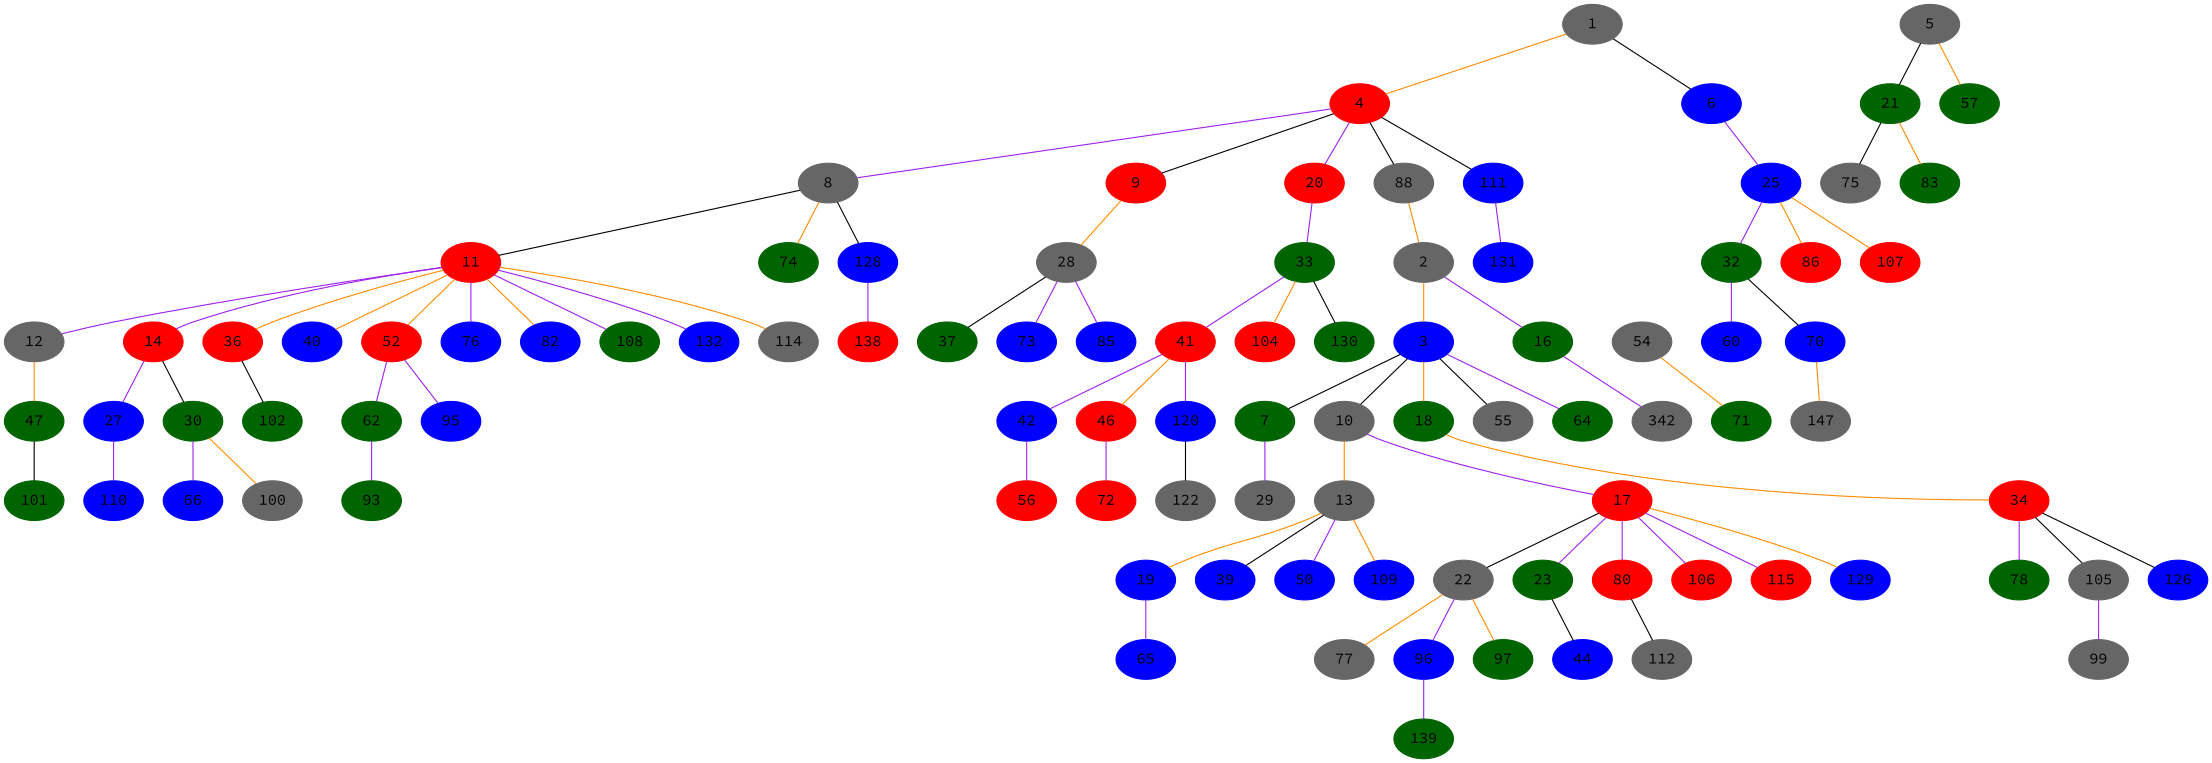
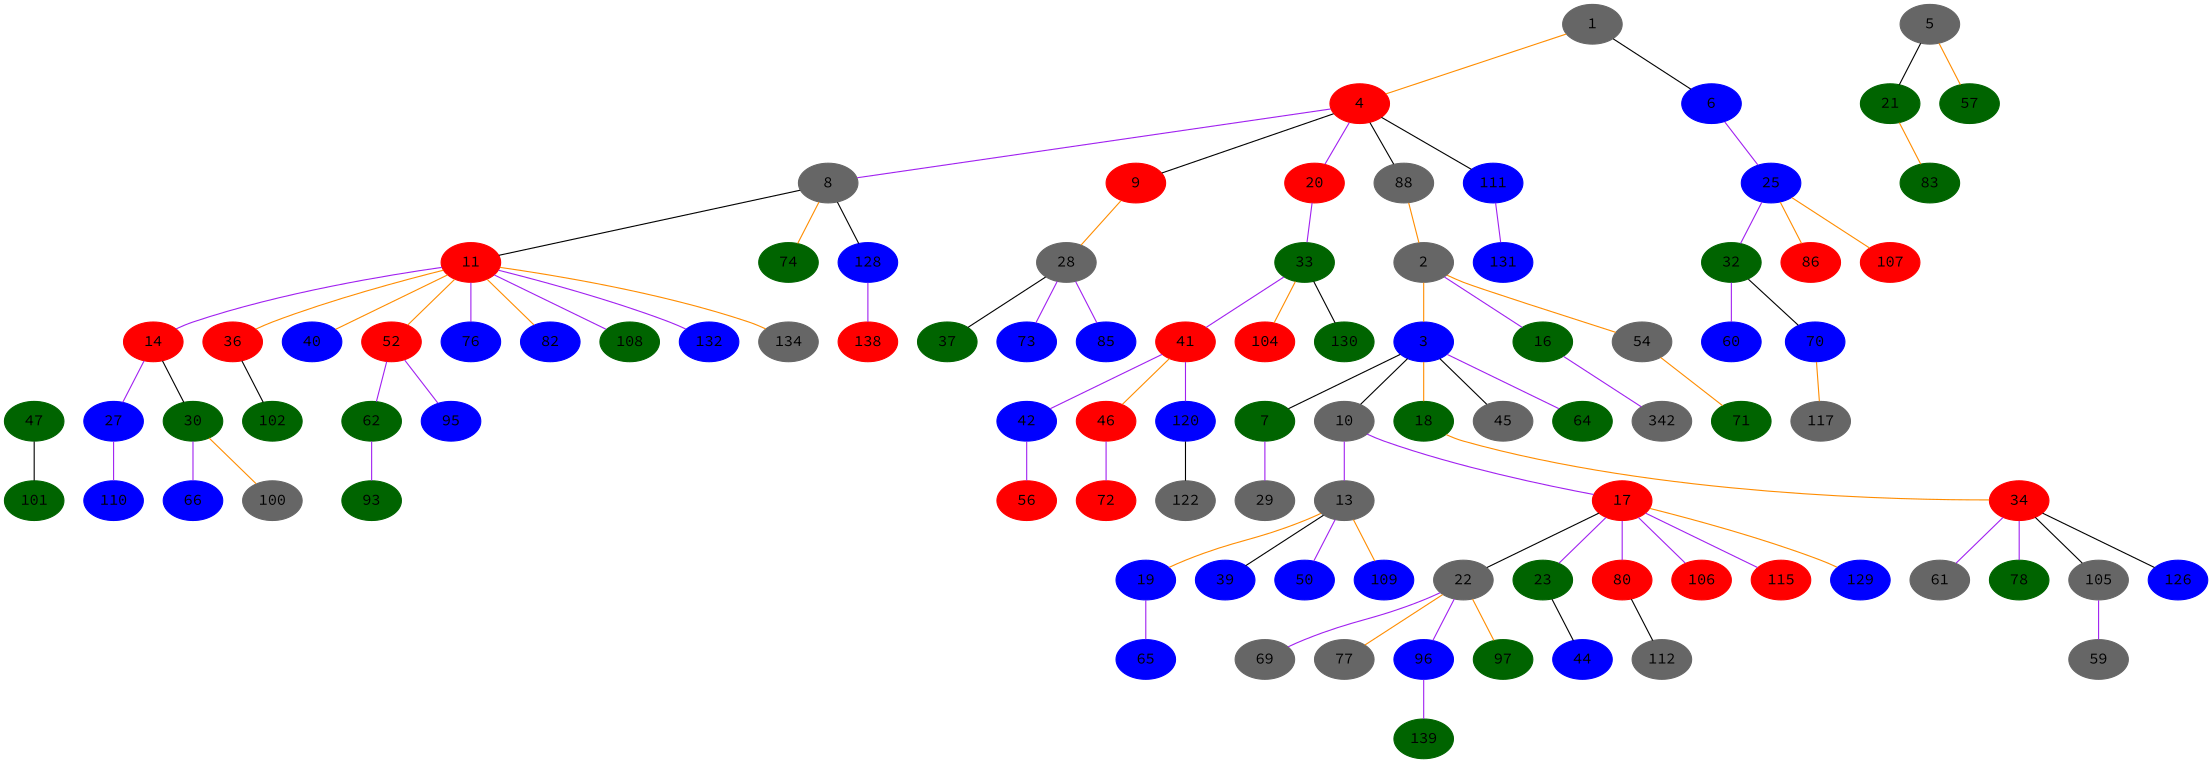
node "75": removed
edge "2" -- "54": added
node "12": removed
node "114": label "114" -> "134"
node "55": label "55" -> "45"
node "147": label "147" -> "117"
edge "10" -- "13": color darkorange -> purple
node "61": added
node "69": added
node "99": label "99" -> "59"
